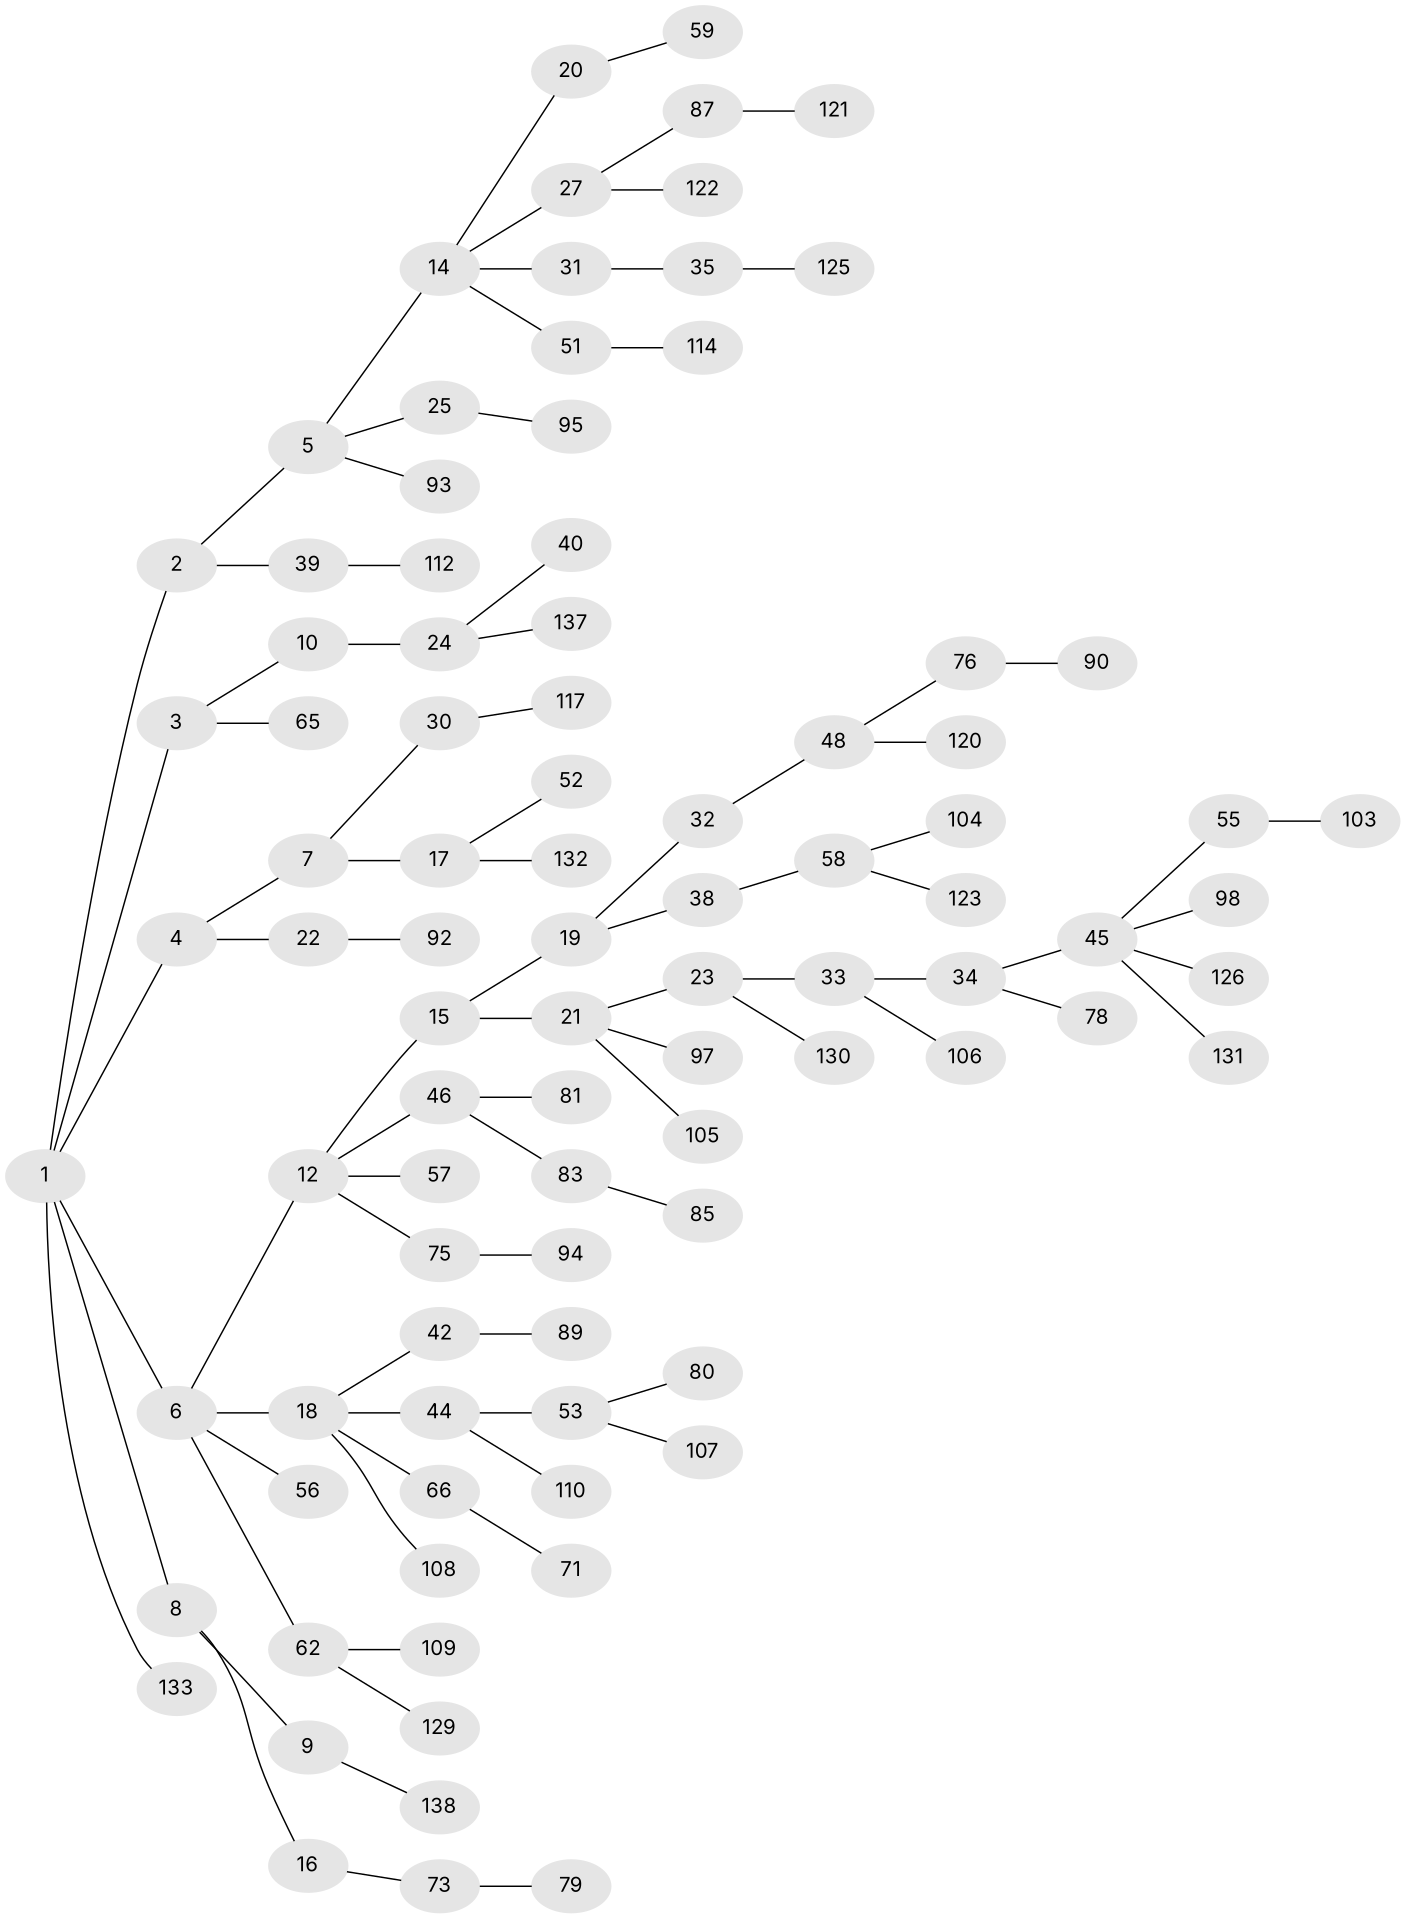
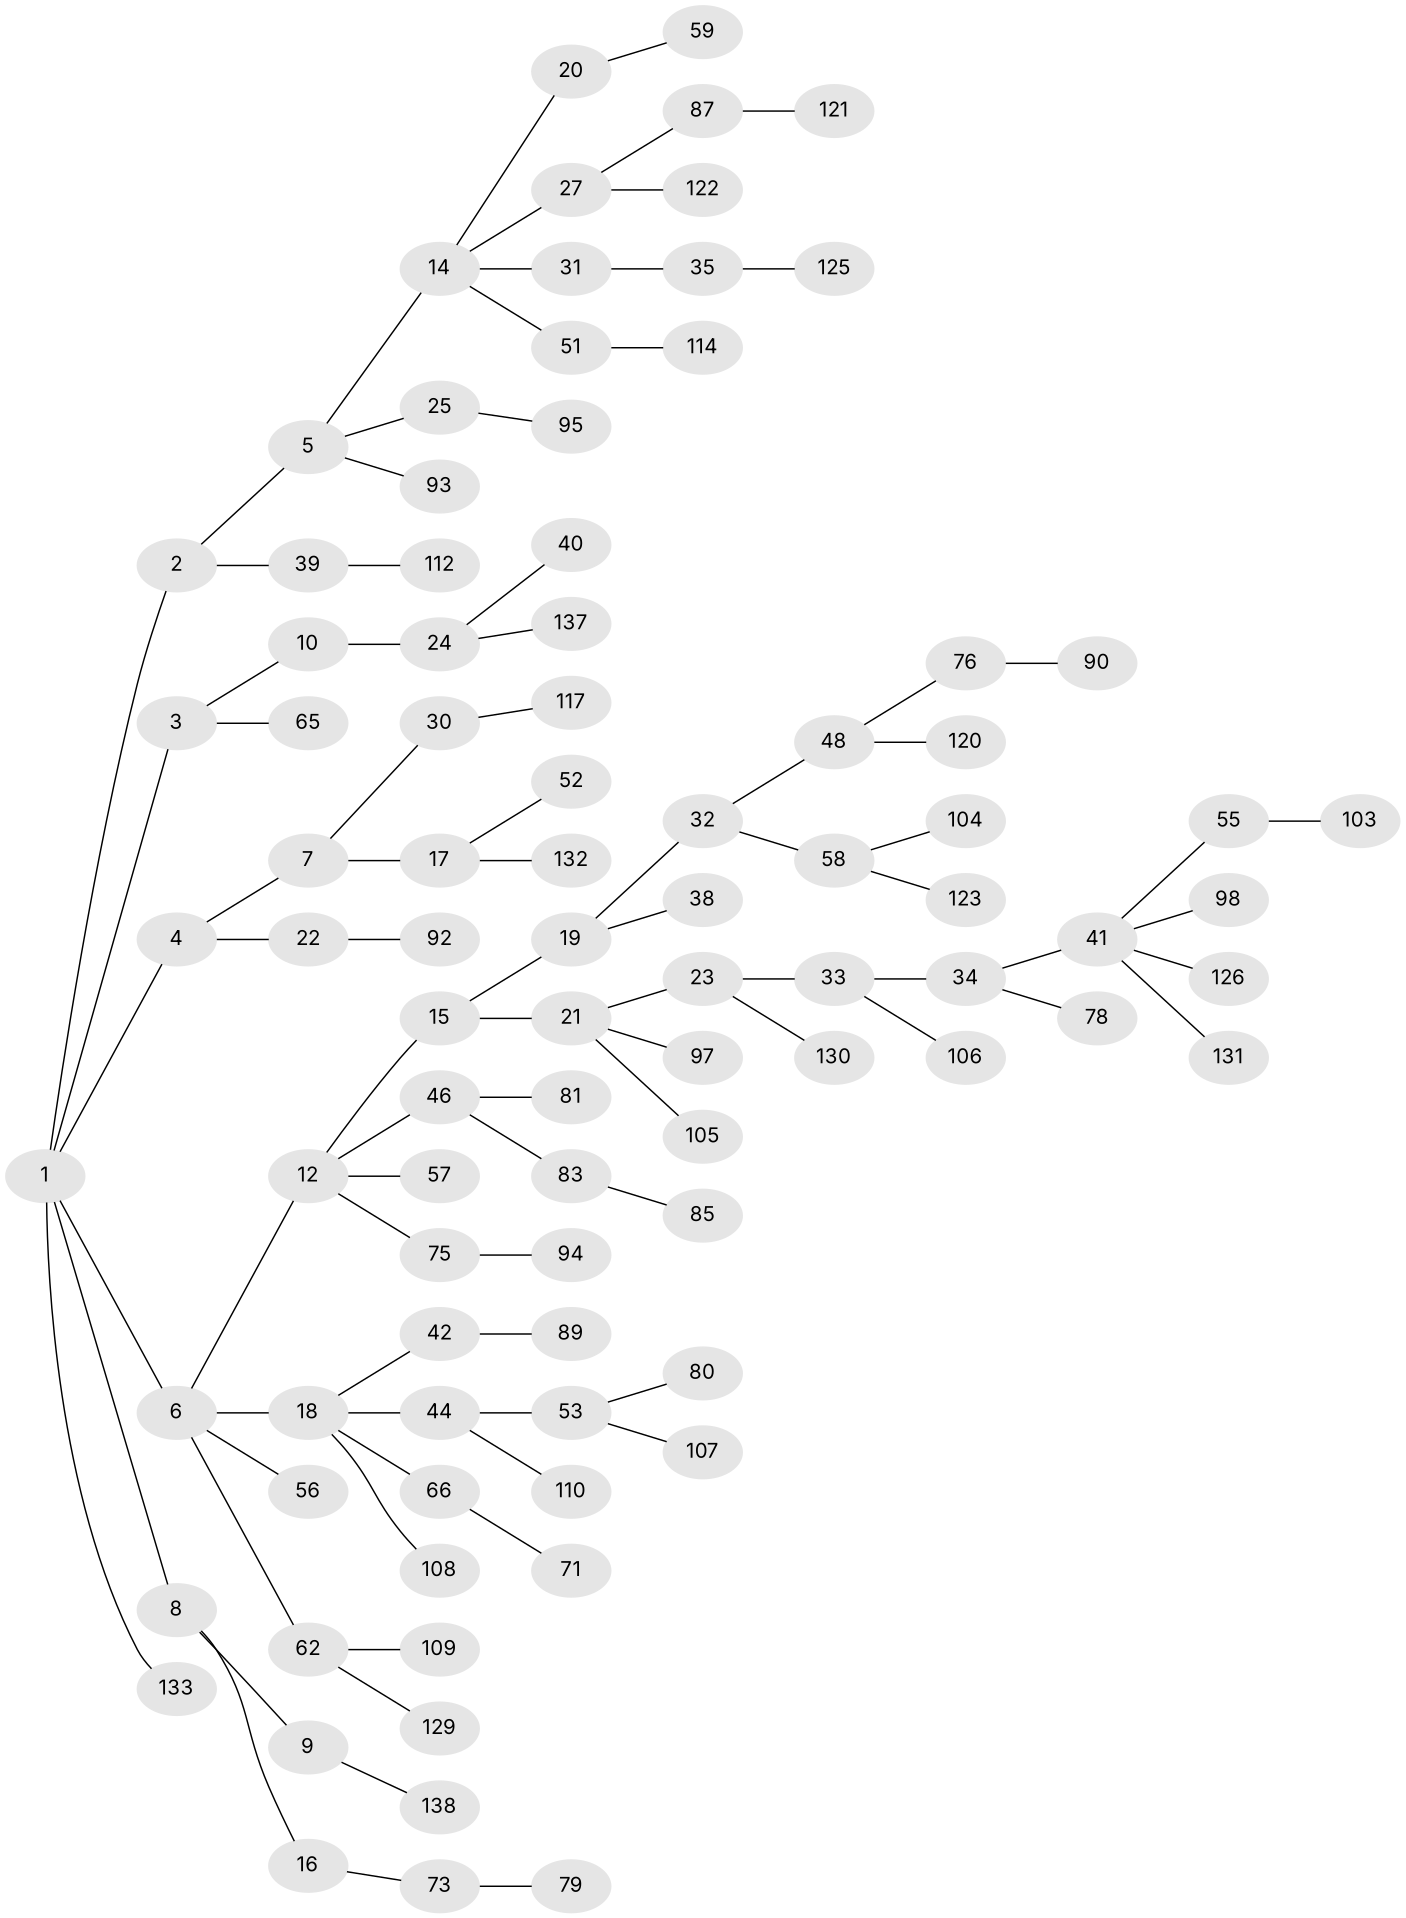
edge "58" -- "38": now "58" -- "32"
node "45": label "45" -> "41"
